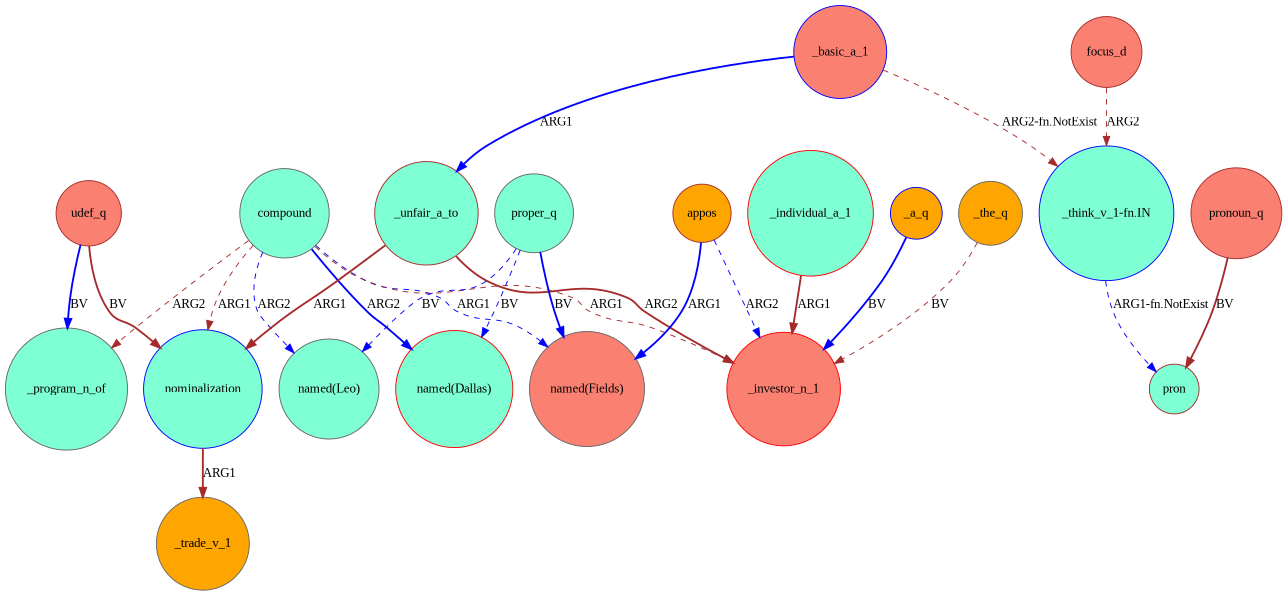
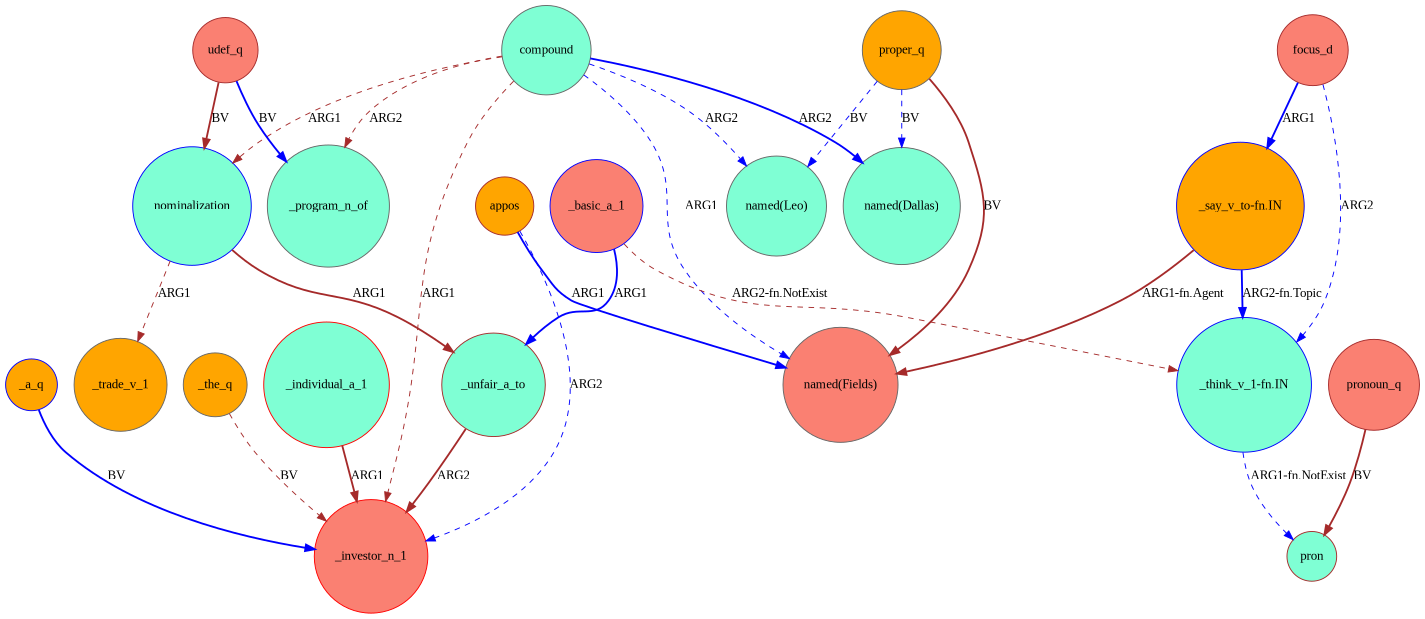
edge "focus_d" -> "_think_v_1-fn.IN": color brown -> blue
node "_say_v_to-fn.IN": added
node "proper_q": fillcolor aquamarine -> orange
edge "proper_q" -> "named(Fields)": color blue -> brown
edge "_unfair_a_to" -> "nominalization": reversed
node "named(Dallas)": color red -> gray40
edge "nominalization" -> "_trade_v_1": style bold -> dashed
